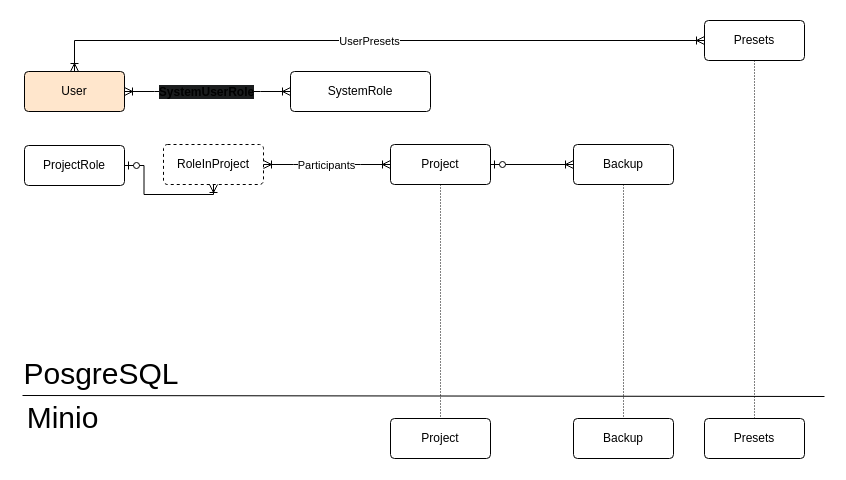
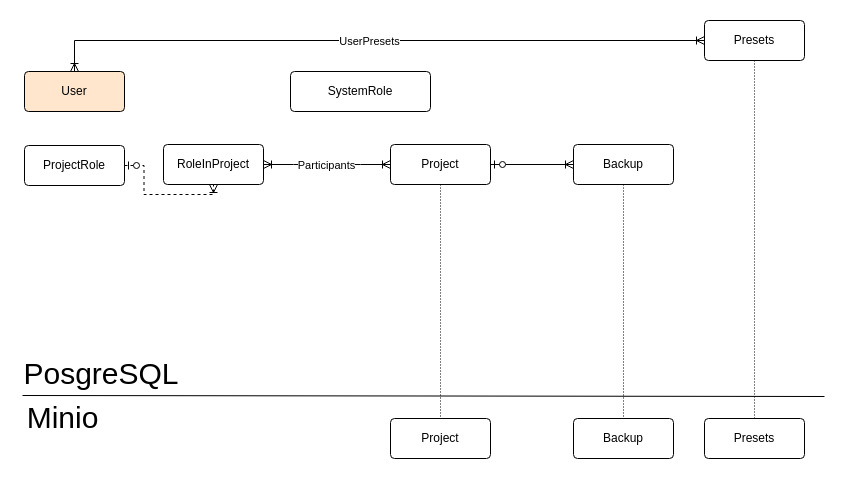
edge "User" -- "SystemRole": removed, label "SystemUserRole"
node "RoleInProject": style dashed -> solid
edge "RoleInProject" -- "ProjectRole": style solid -> dashed
